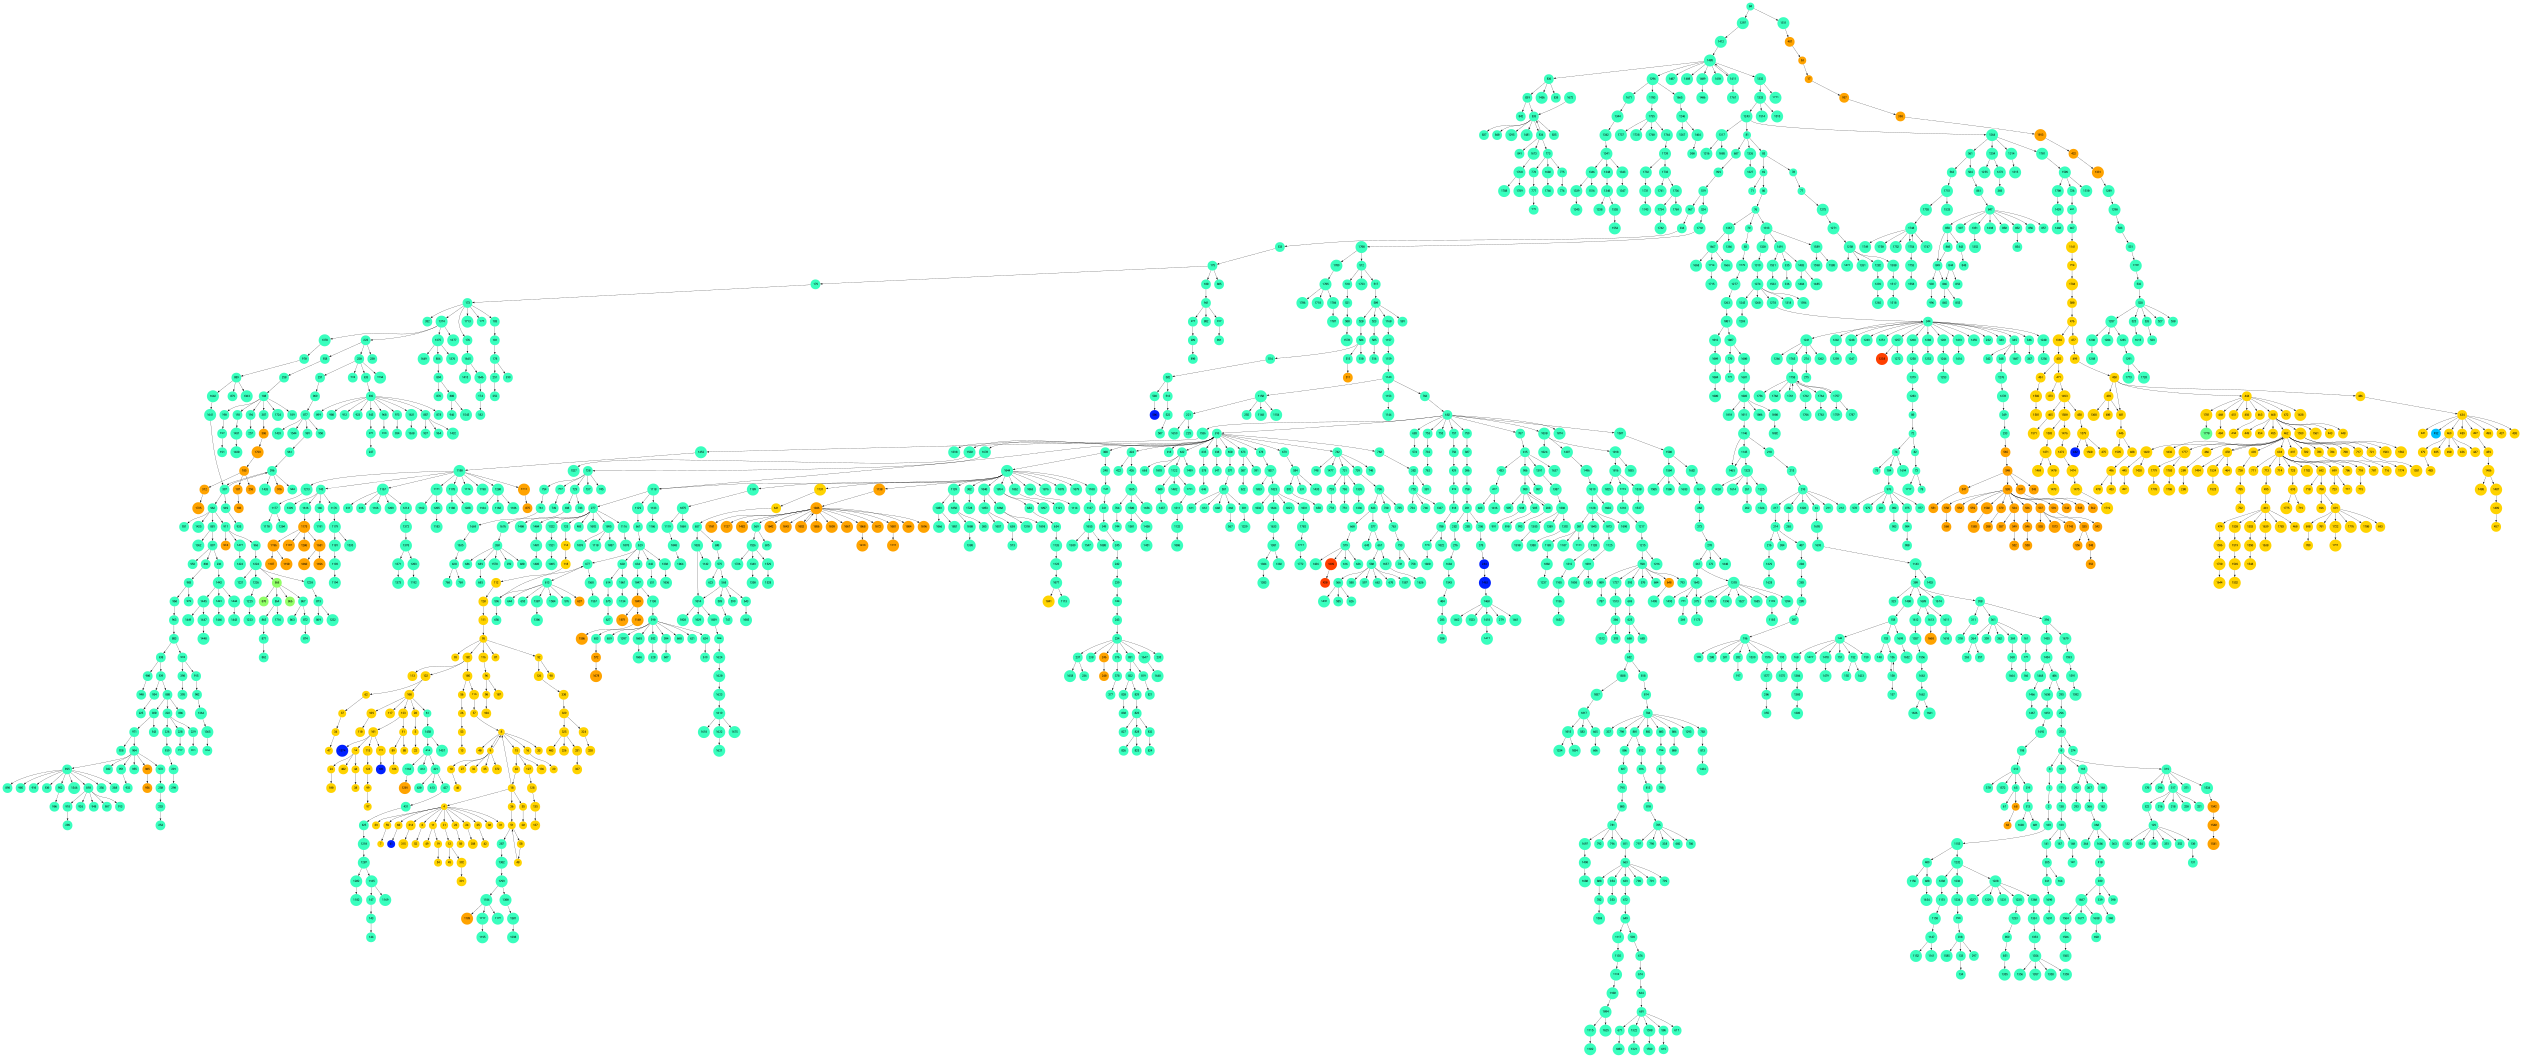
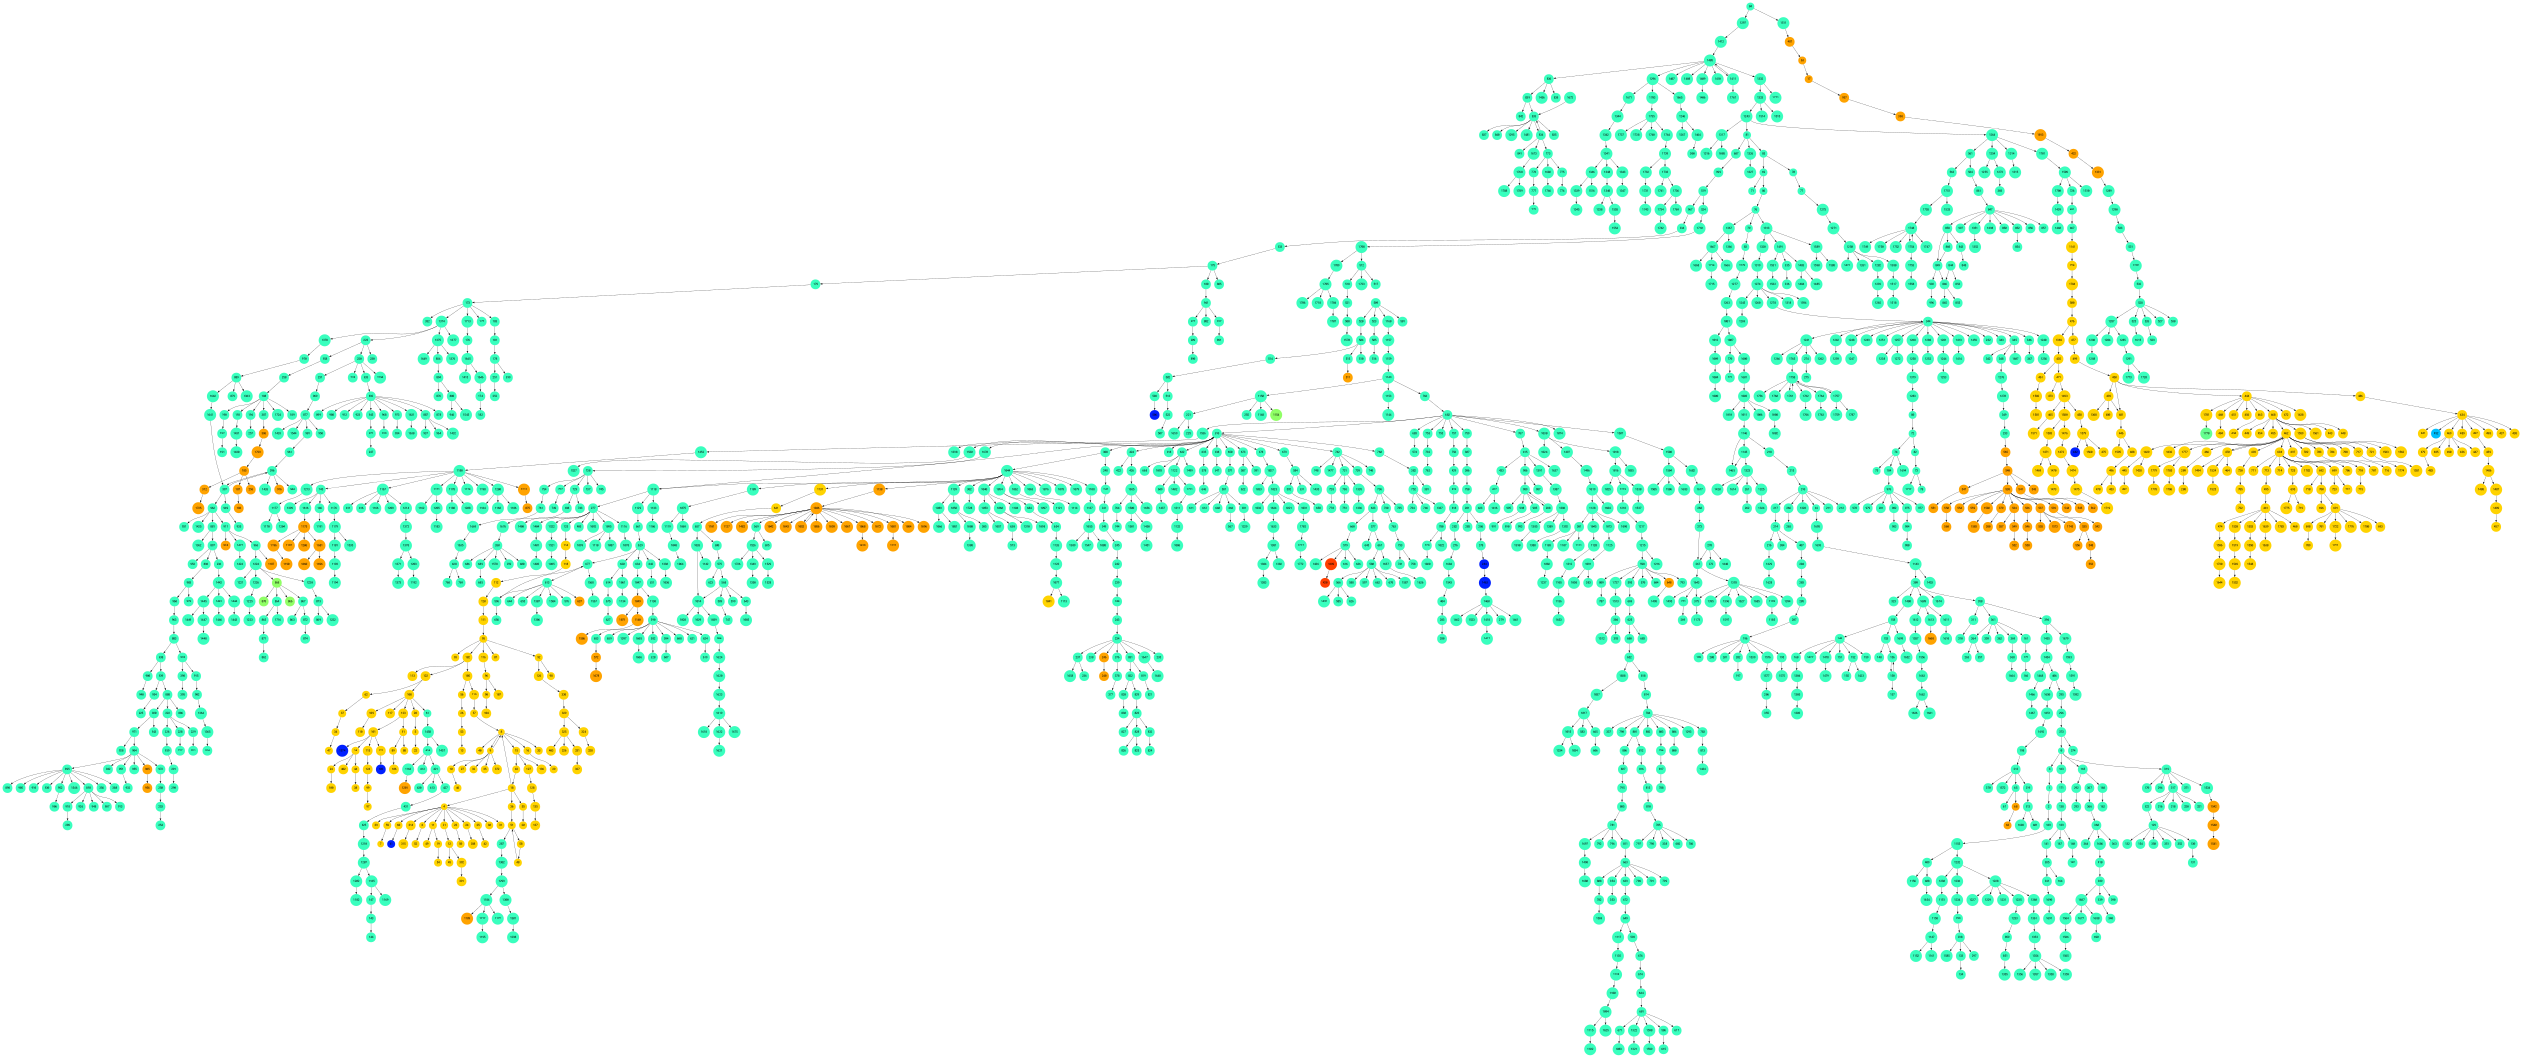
edge "517" -> "509": removed
edge "173" -> "176": now "1713" -> "176"
node "1238": fillcolor #ff3f00 -> #39ffbe
node "1154": fillcolor #39ffbe -> #90ff66
node "1104": added
edge "273" -> "270": now "273" -> "267"
edge "1196" -> "1187": now "966" -> "1187"
node "1597": added
edge "165" -> "367": removed
